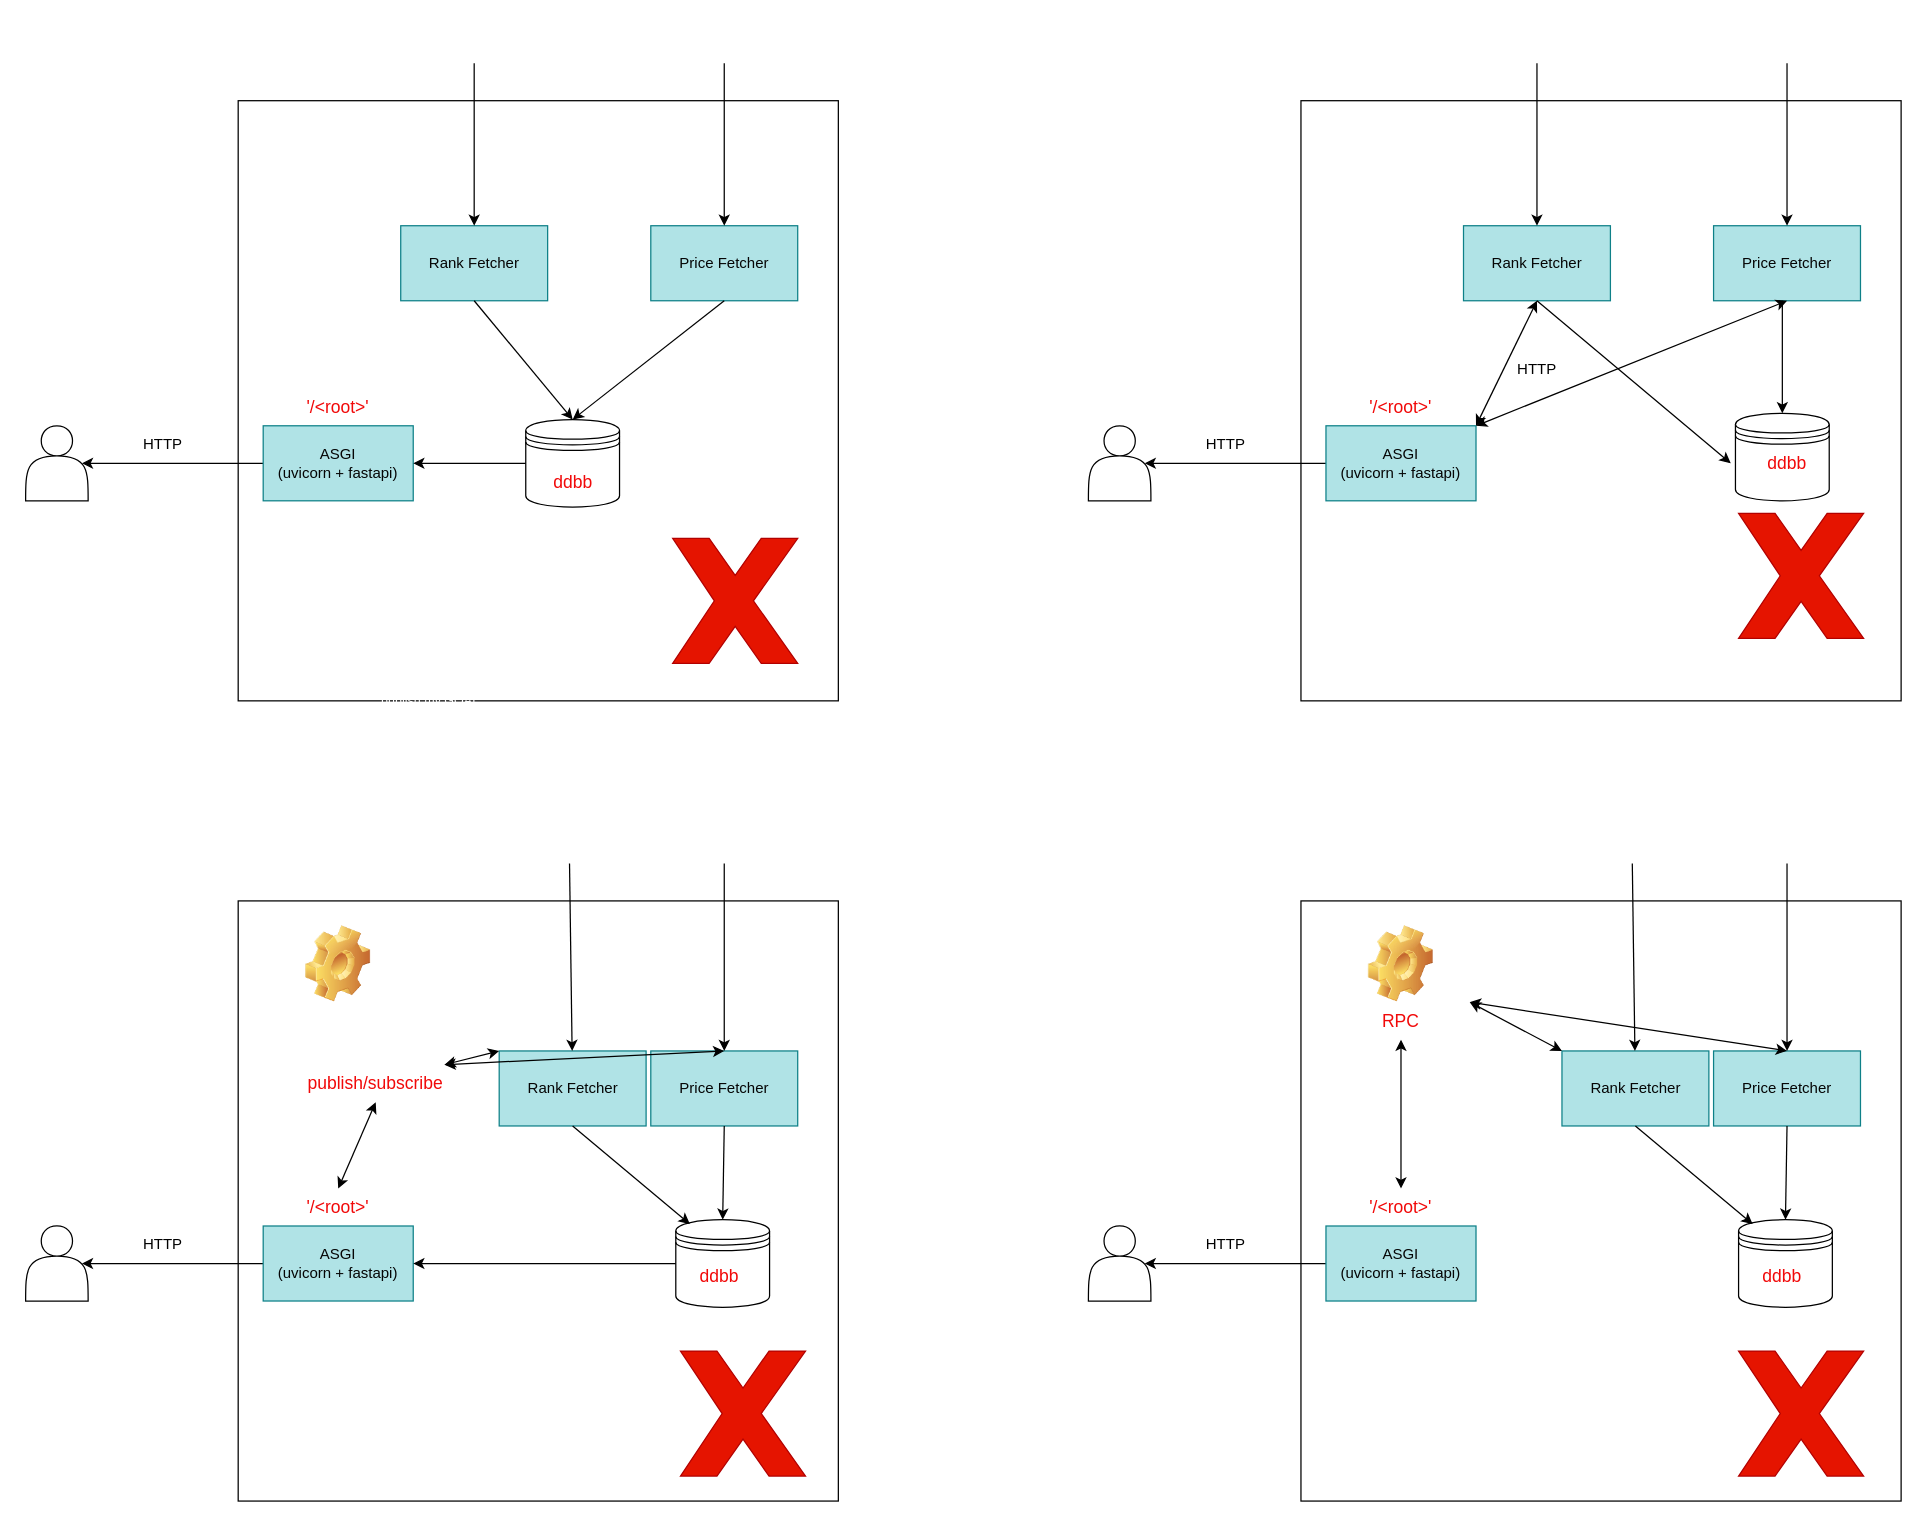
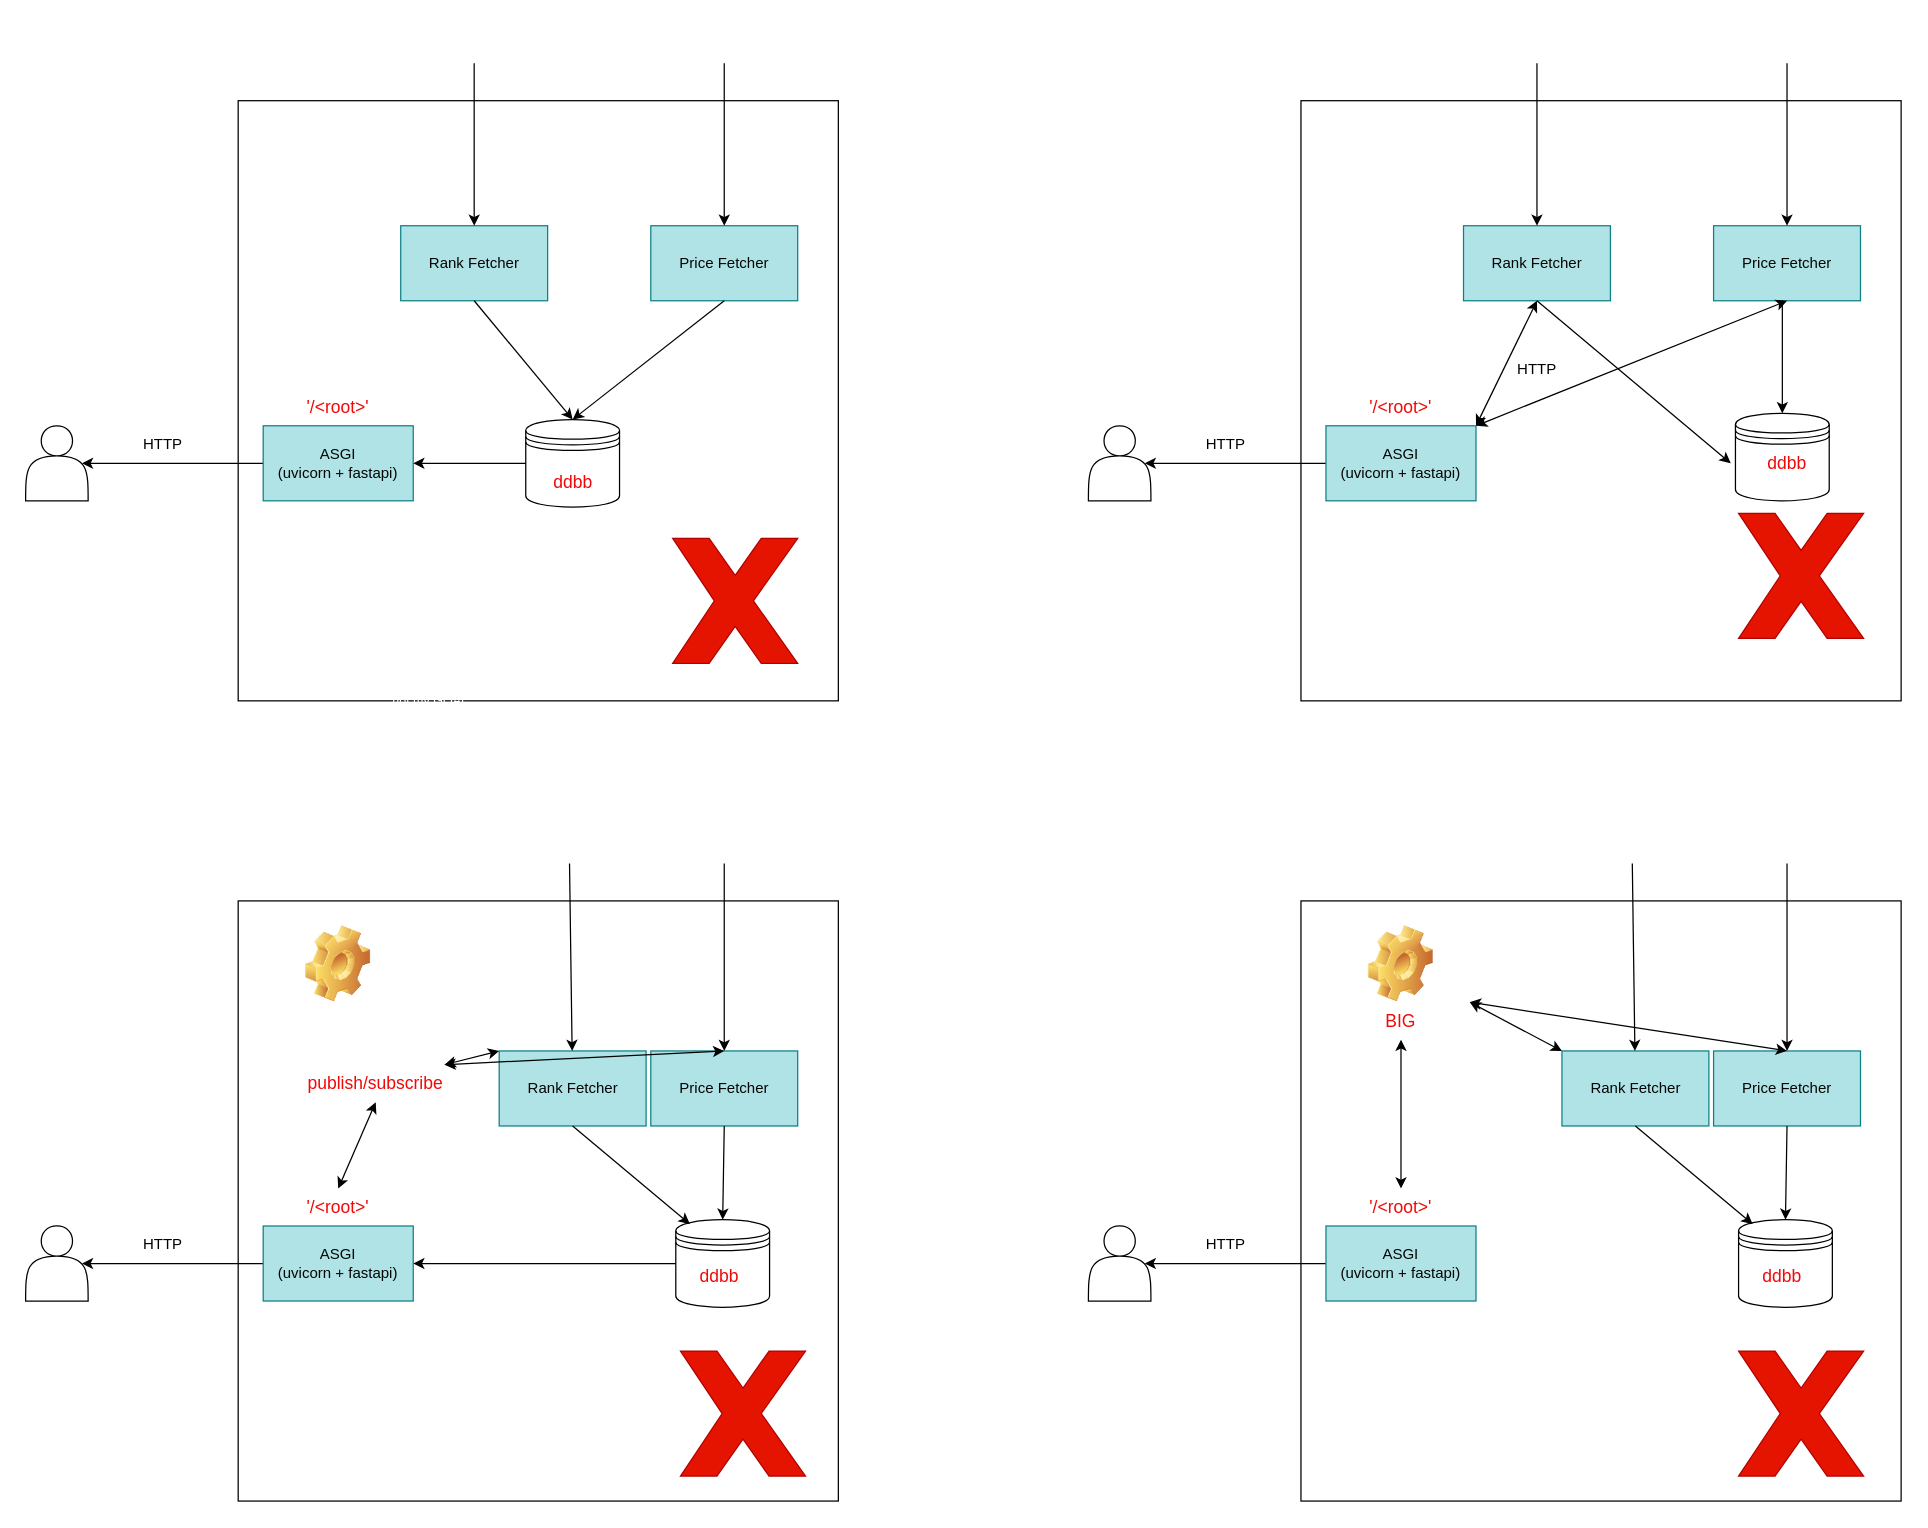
node "This would be the fastest simple possible solution for current and historical prices Current prices would directly be retrieved from ddbb. Historical prices would be retrieved on demand I reject this scenario because having BIG DATA on crypto prices is publish my GOAL": label "This would be the fastest simple possible solution for current and historical prices Current prices would directly be retrieved from ddbb. Historical prices would be retrieved on demand I reject this scenario because having BIG DATA on crypto prices is publish my GOAL" -> "This would be the fastest simple possible solution for current and historical prices Current prices would directly be retrieved from ddbb. Historical prices would be retrieved on demand I reject this scenario because having BIG DATA on crypto prices is not my GOAL"
node "RPC": label "RPC" -> "BIG"
